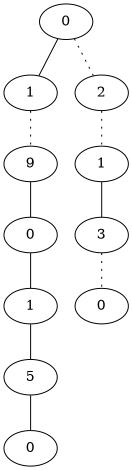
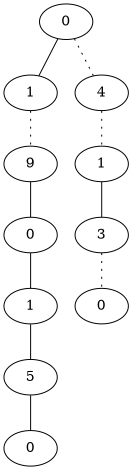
node "2": label "2" -> "4"
